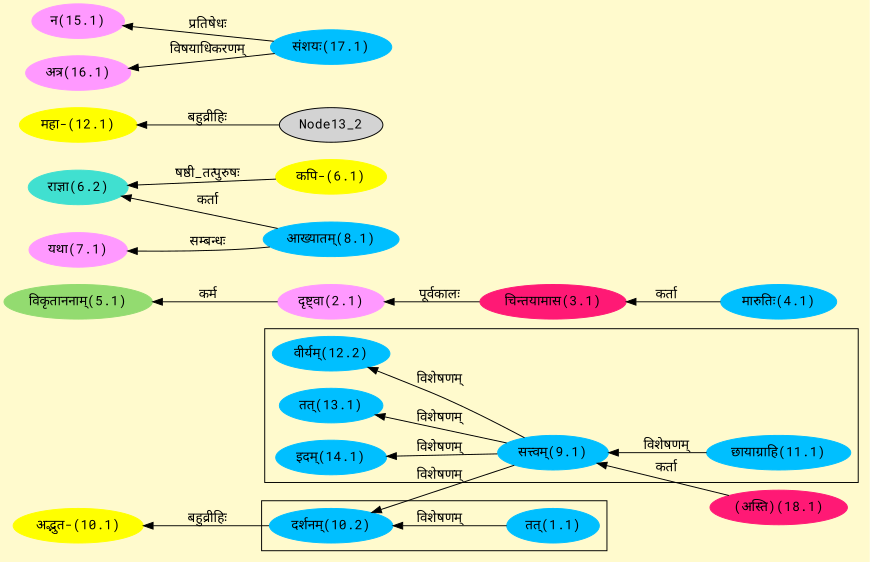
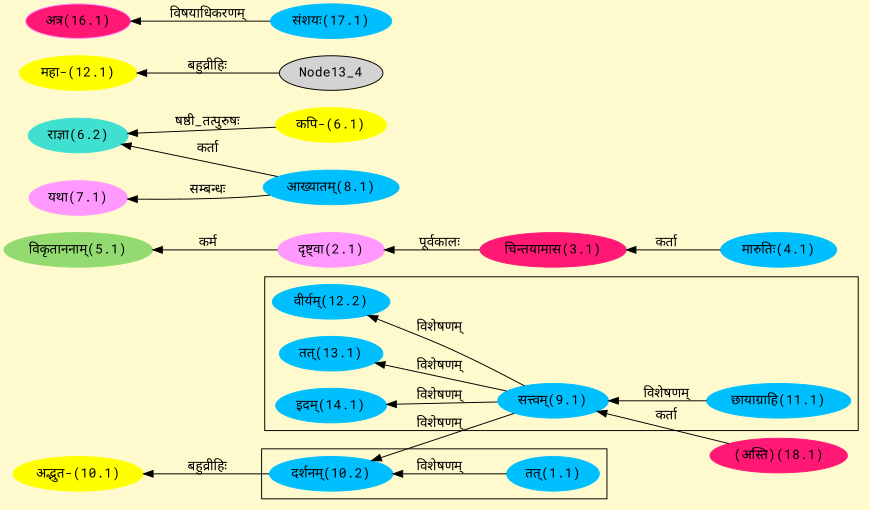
node "न(15.1)": removed
node "अत्र(16.1)": fillcolor #ff99ff -> #ff1975
node "Node13_2": label "Node13_2" -> "Node13_4"
